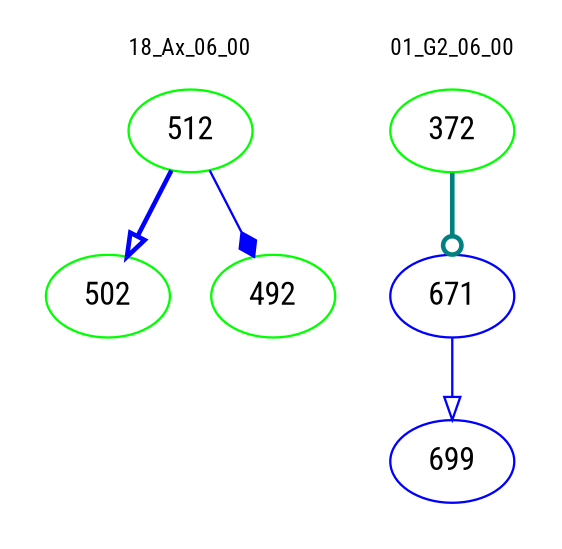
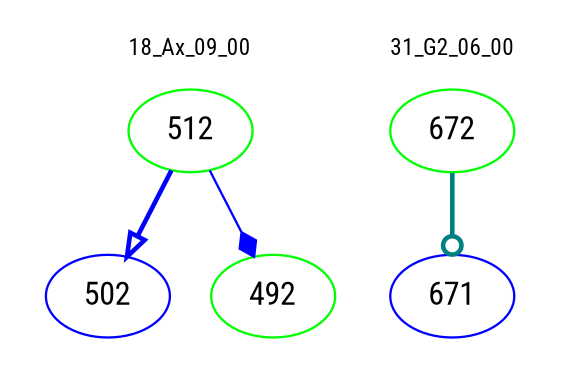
cluster "18_Ax_06_00": label "18_Ax_06_00" -> "18_Ax_09_00"
cluster "01_G2_06_00": label "01_G2_06_00" -> "31_G2_06_00"
node "372": label "372" -> "672"
node "502": color green -> blue
node "699": removed
